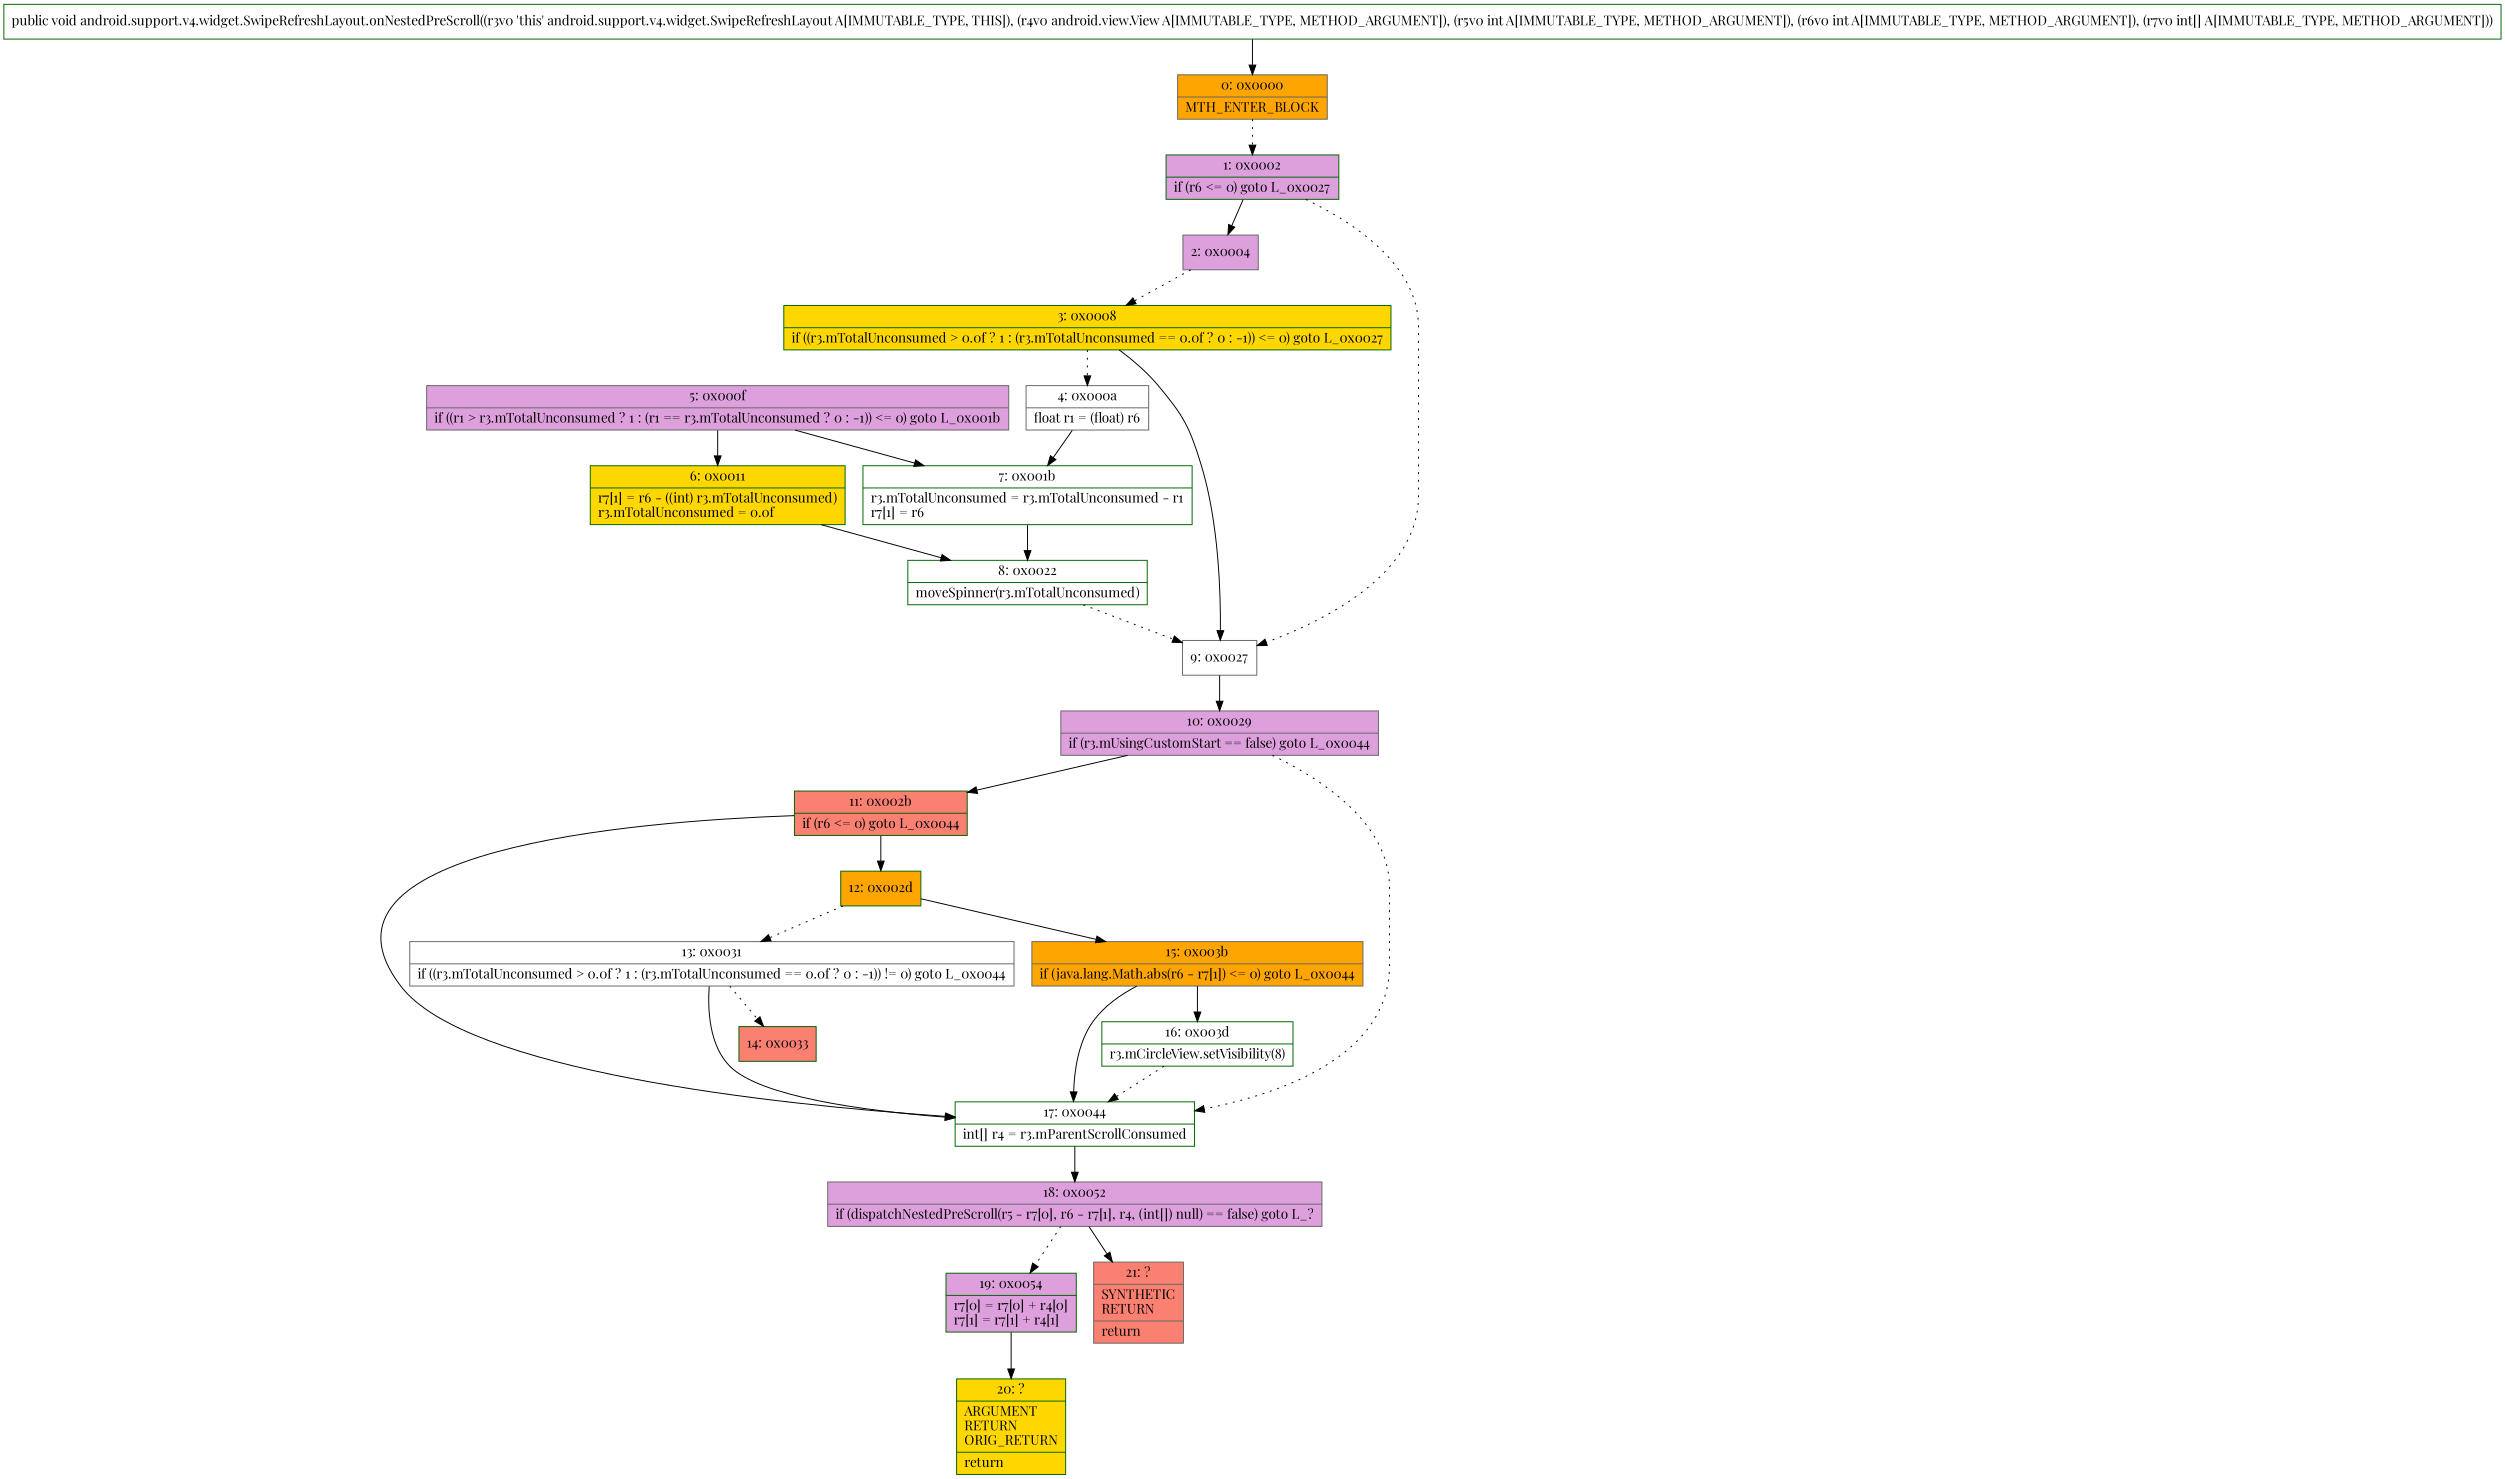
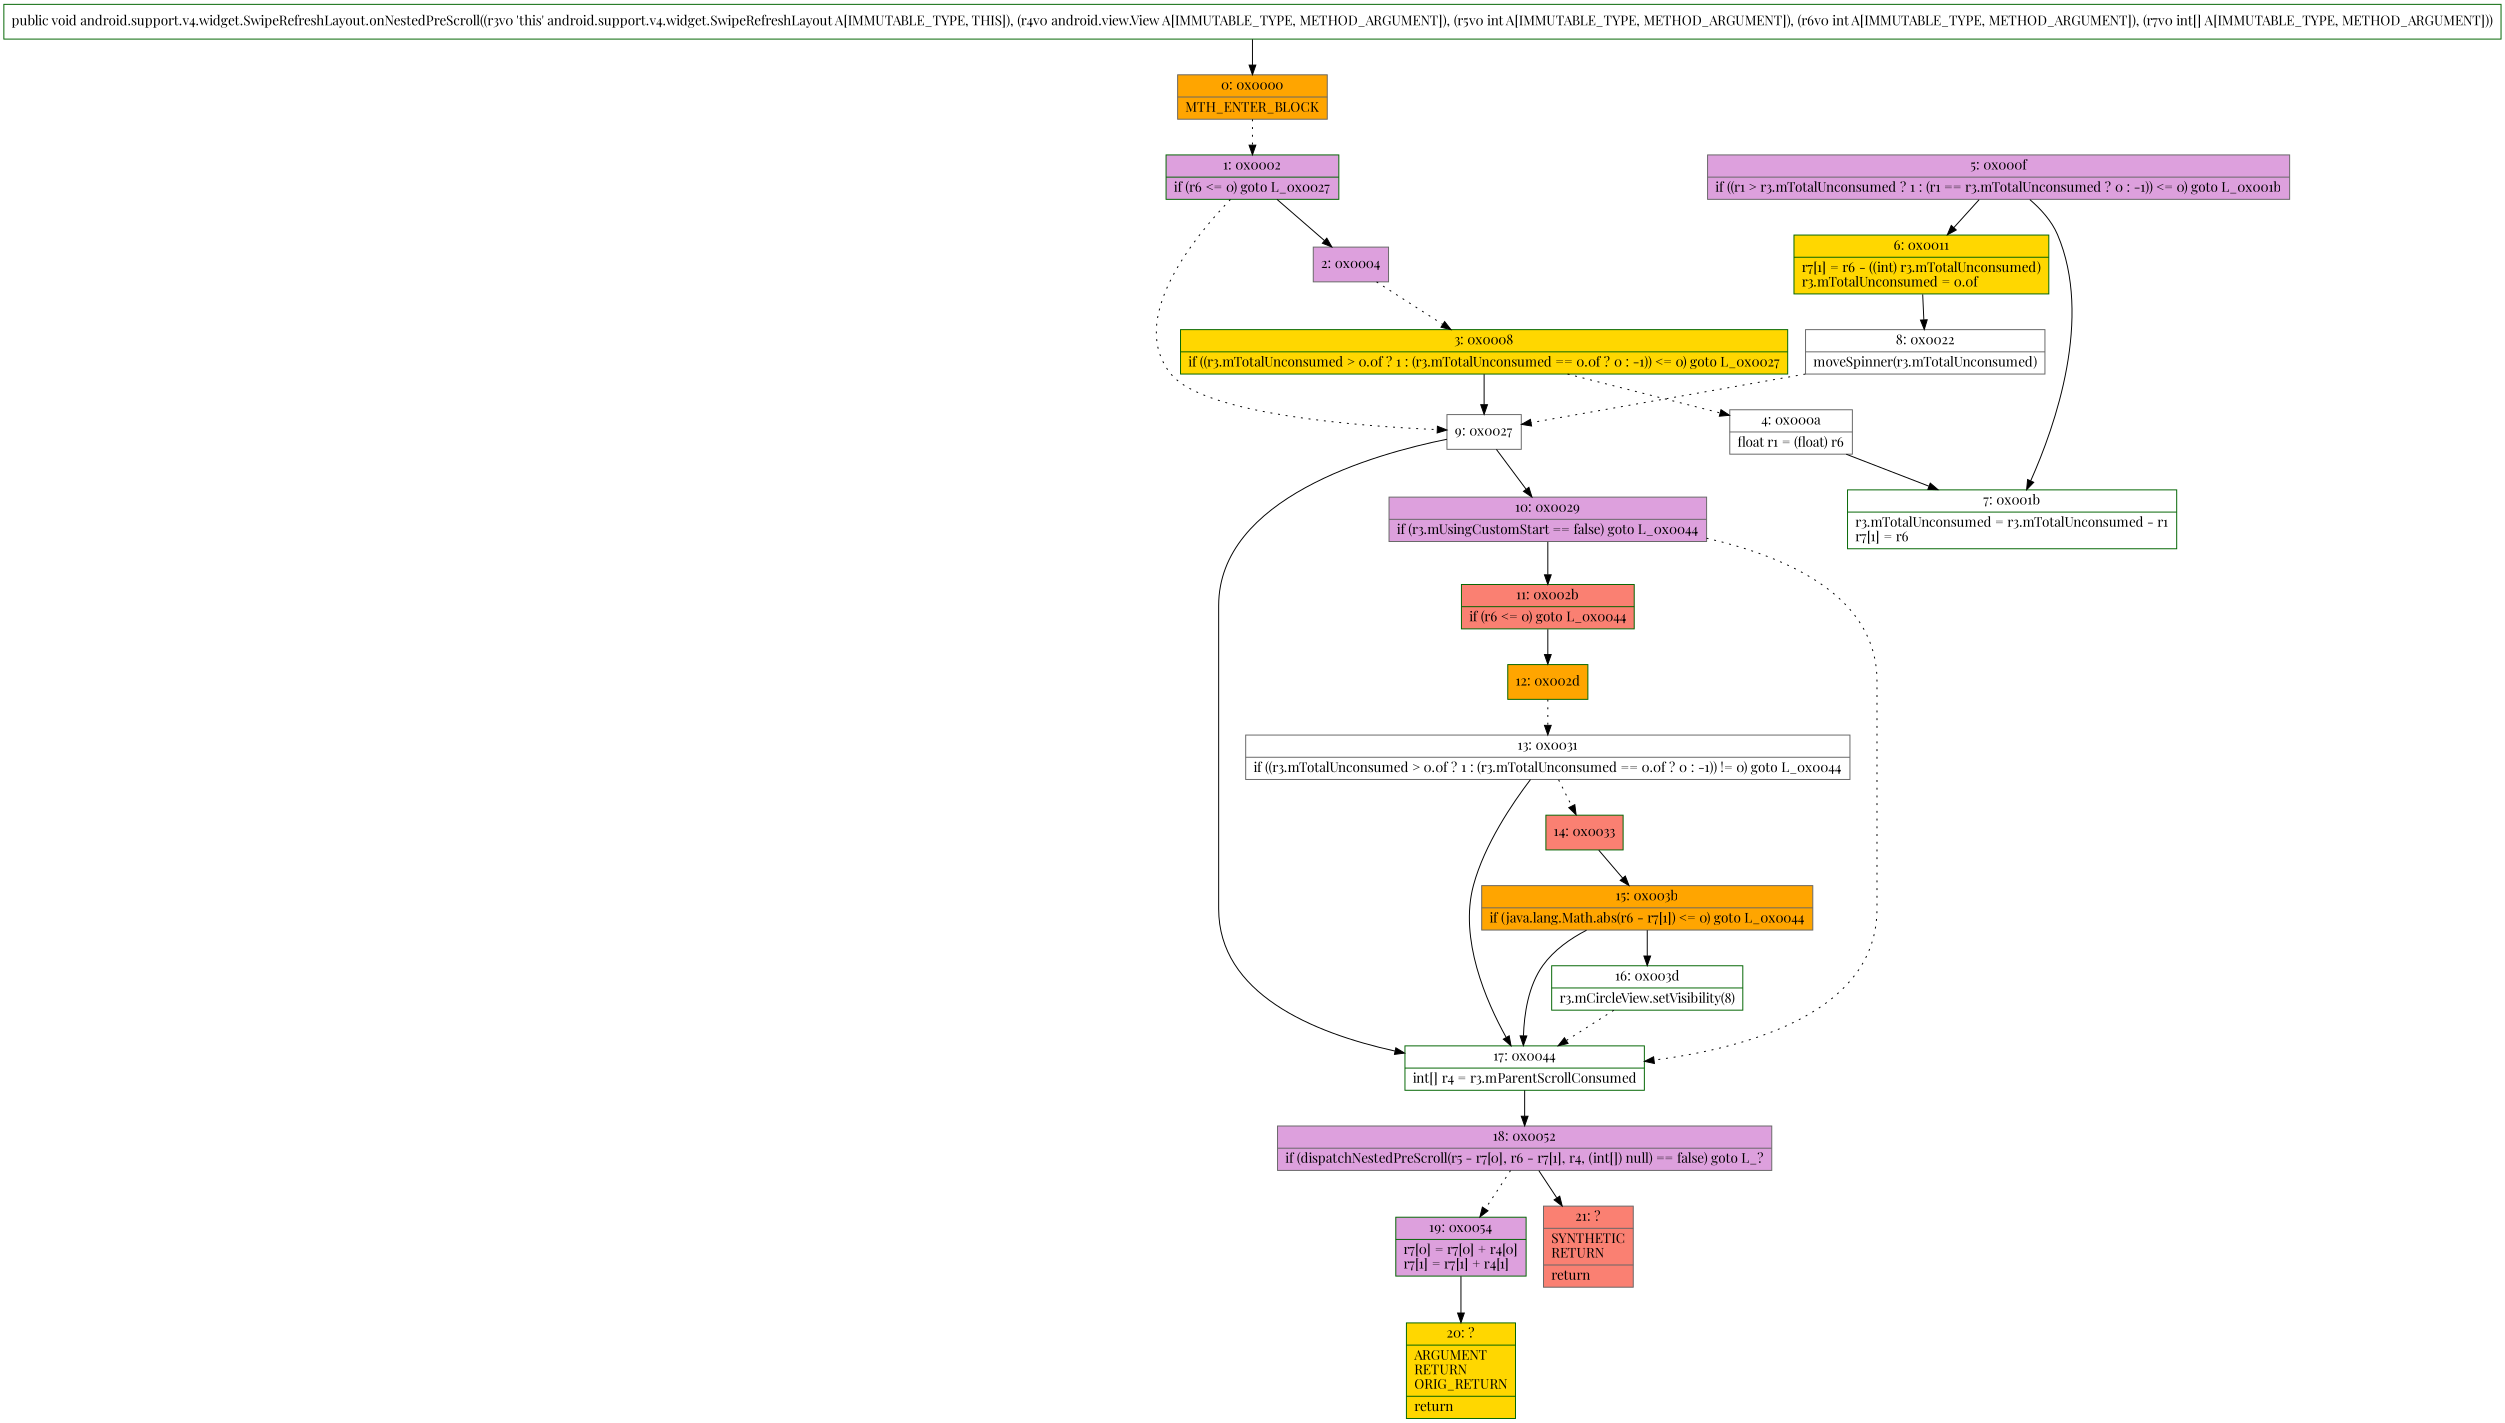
edge "7: 0x001b" -> "8: 0x0022": removed
node "8: 0x0022": color darkgreen -> gray40
edge "12: 0x002d" -> "15: 0x003b": now "14: 0x0033" -> "15: 0x003b"
edge "11: 0x002b" -> "17: 0x0044": now "9: 0x0027" -> "17: 0x0044"
